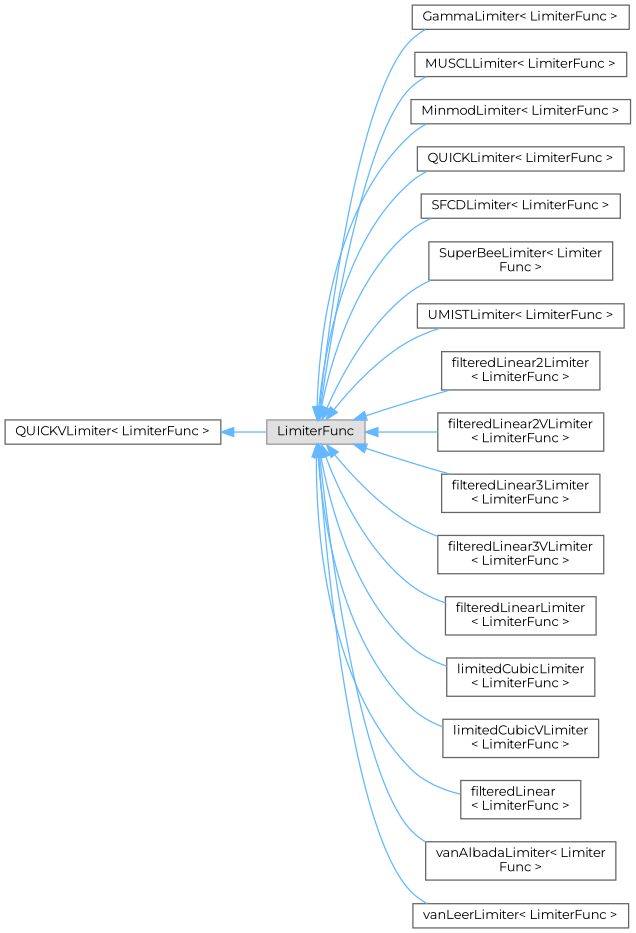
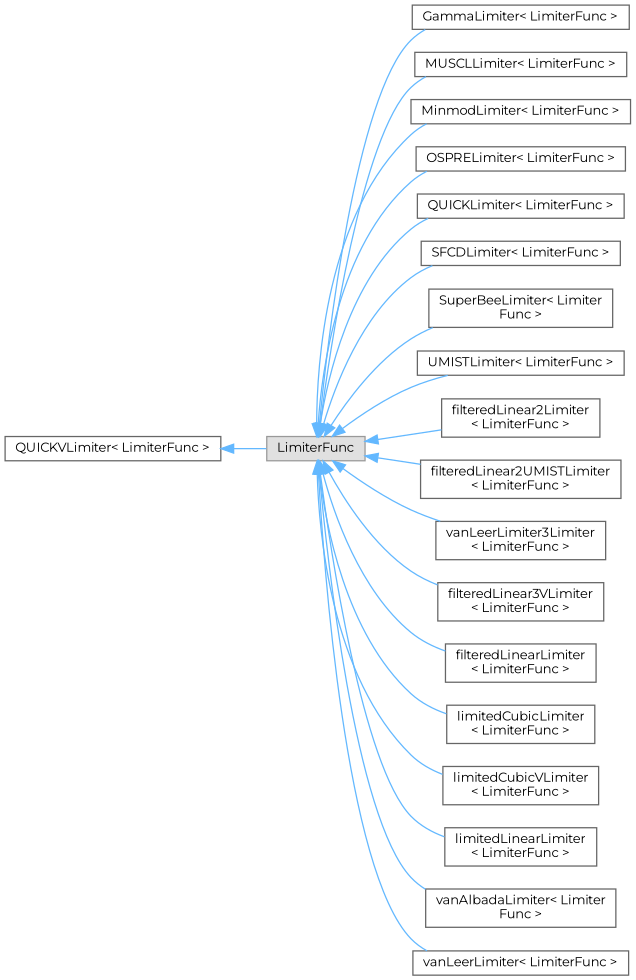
node "OSPRELimiter< LimiterFunc >": added
node "filteredLinear2VLimiter < LimiterFunc >": label "filteredLinear2VLimiter < LimiterFunc >" -> "filteredLinear2UMISTLimiter < LimiterFunc >"
node "filteredLinear3Limiter < LimiterFunc >": label "filteredLinear3Limiter < LimiterFunc >" -> "vanLeerLimiter3Limiter < LimiterFunc >"
node "filteredLinear < LimiterFunc >": label "filteredLinear < LimiterFunc >" -> "limitedLinearLimiter < LimiterFunc >"
